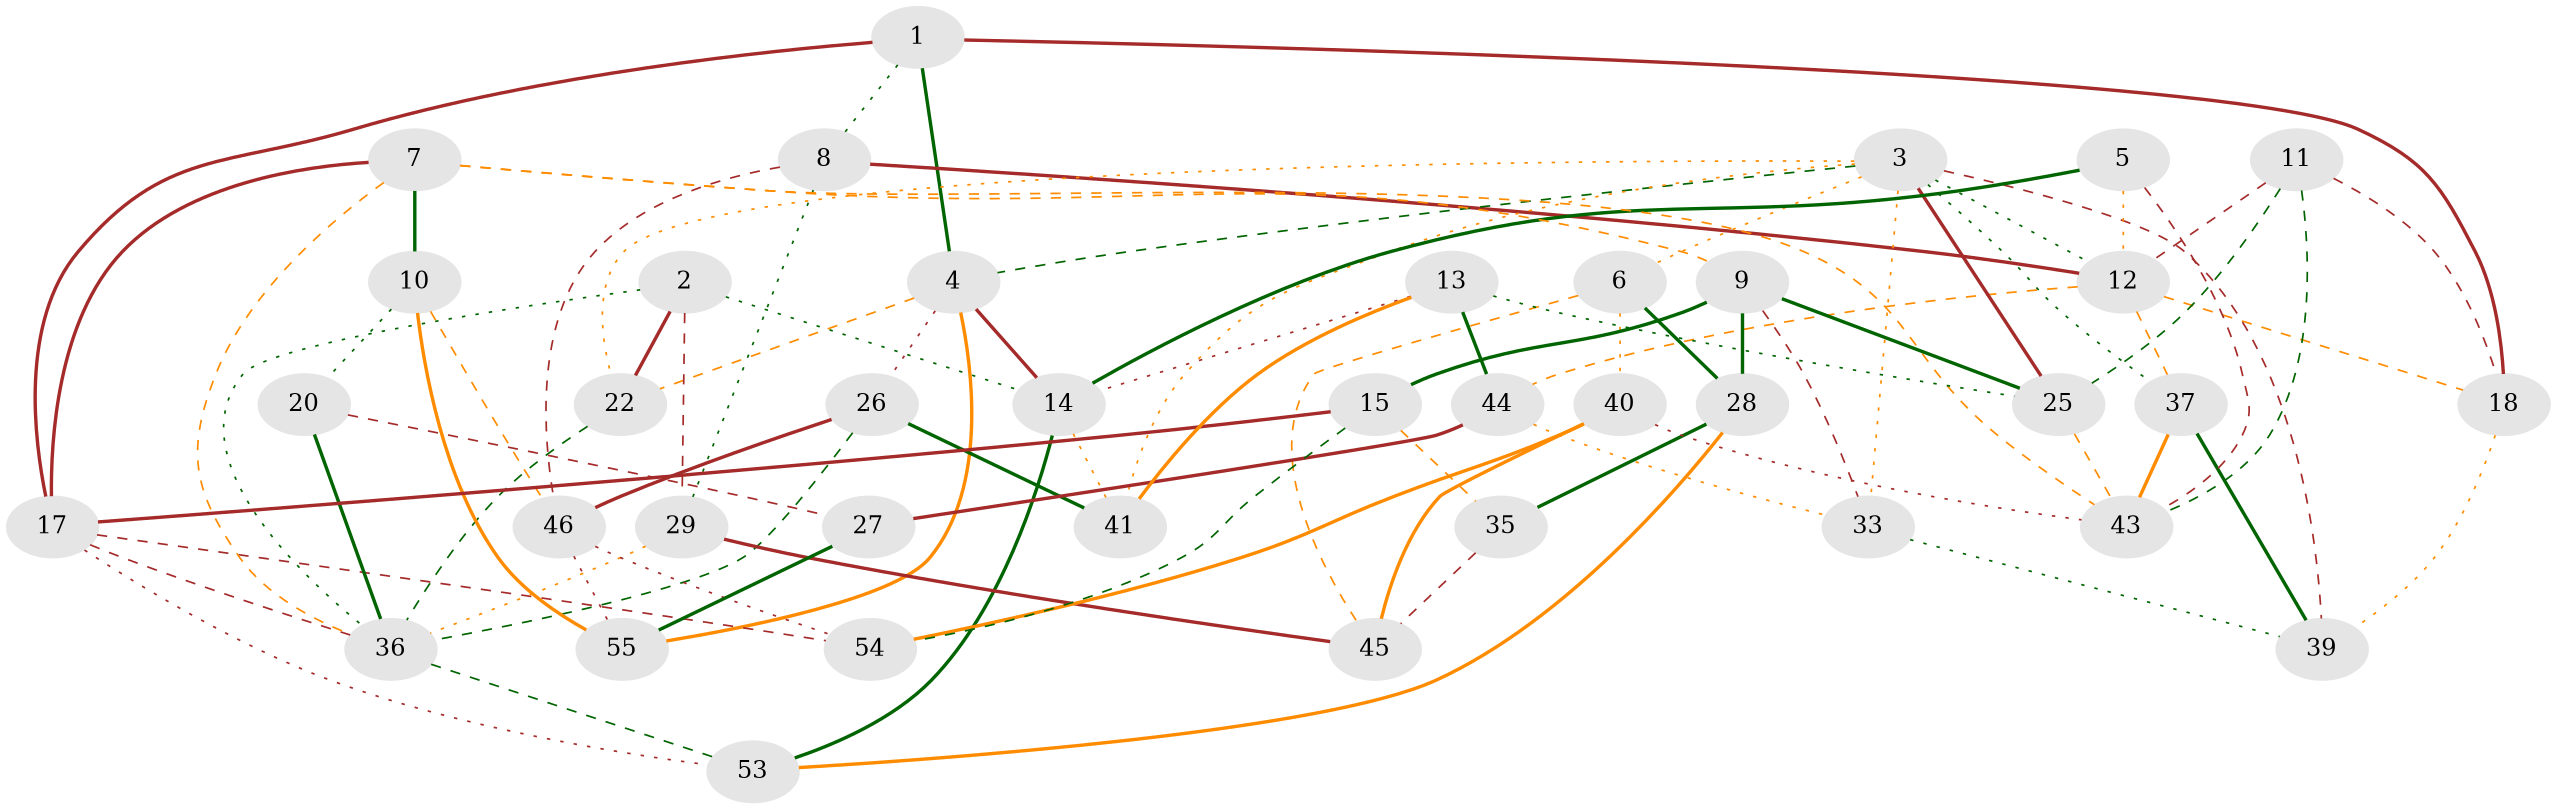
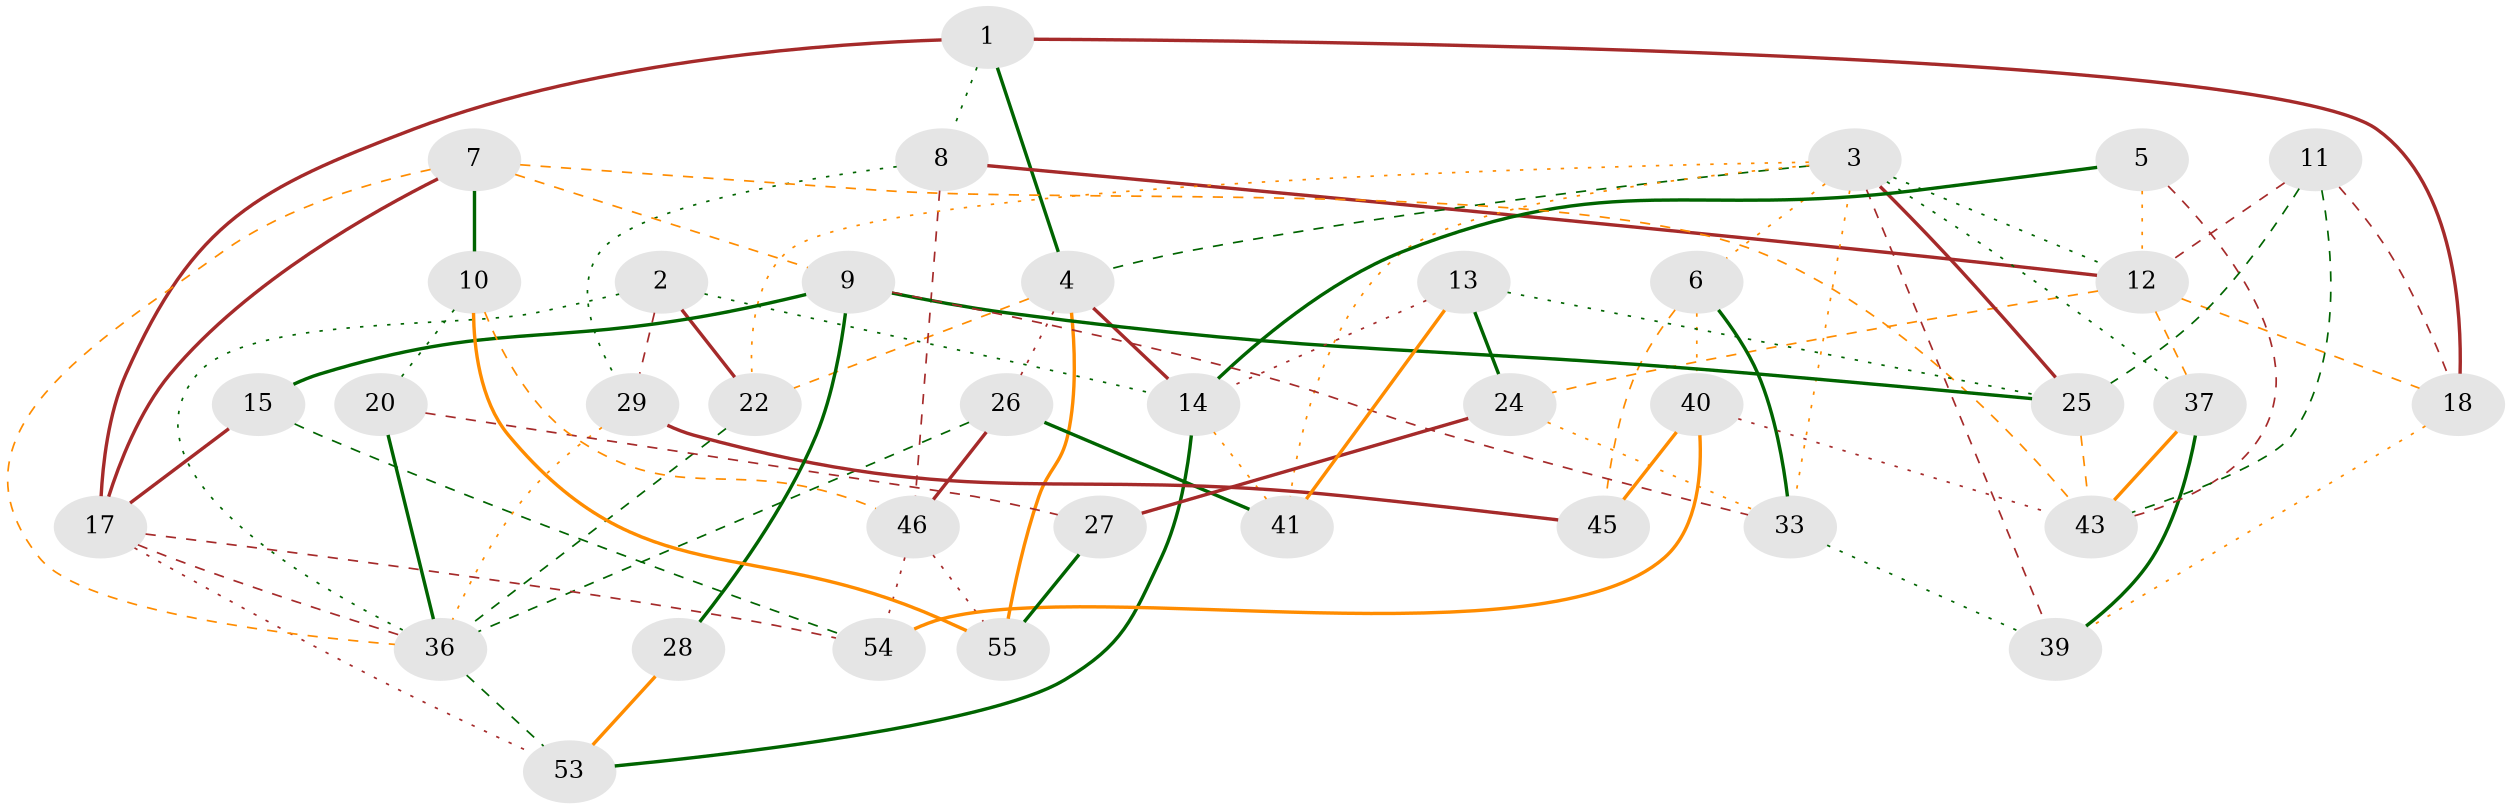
edge "6" -- "28": now "6" -- "33"
node "44": label "44" -> "24"
node "35": removed
